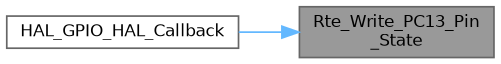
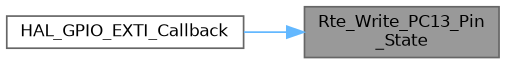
node "HAL_GPIO_HAL_Callback": label "HAL_GPIO_HAL_Callback" -> "HAL_GPIO_EXTI_Callback"
